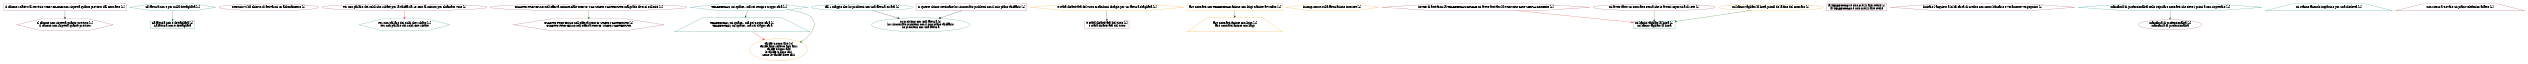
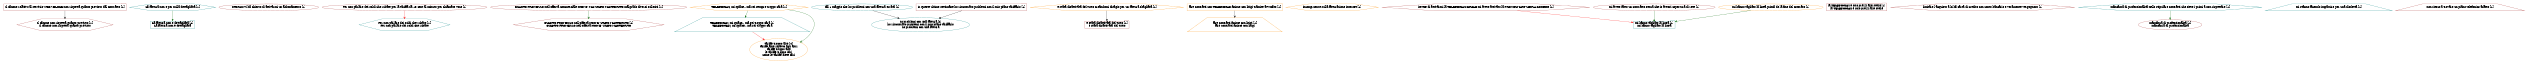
node "TELEFONIAX, mi spiace.. ma sei sempre troppo cara [1]": color teal -> darkorange
edge "mi hanno tagliato la linea prima de la fine del contrato [1]" -> "mi hanno tagliato la linea [1] mi hanno tagliato la linea": arrowhead dot -> vee
